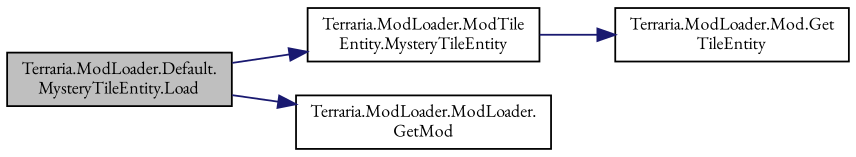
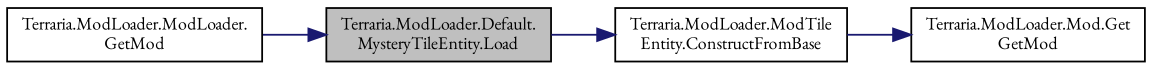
node "Terraria.ModLoader.ModTile Entity.MysteryTileEntity": label "Terraria.ModLoader.ModTile Entity.MysteryTileEntity" -> "Terraria.ModLoader.ModTile Entity.ConstructFromBase"
node "Terraria.ModLoader.Mod.Get TileEntity": label "Terraria.ModLoader.Mod.Get TileEntity" -> "Terraria.ModLoader.Mod.Get GetMod"
edge "Terraria.ModLoader.Default. MysteryTileEntity.Load" -> "Terraria.ModLoader.ModLoader. GetMod": reversed
